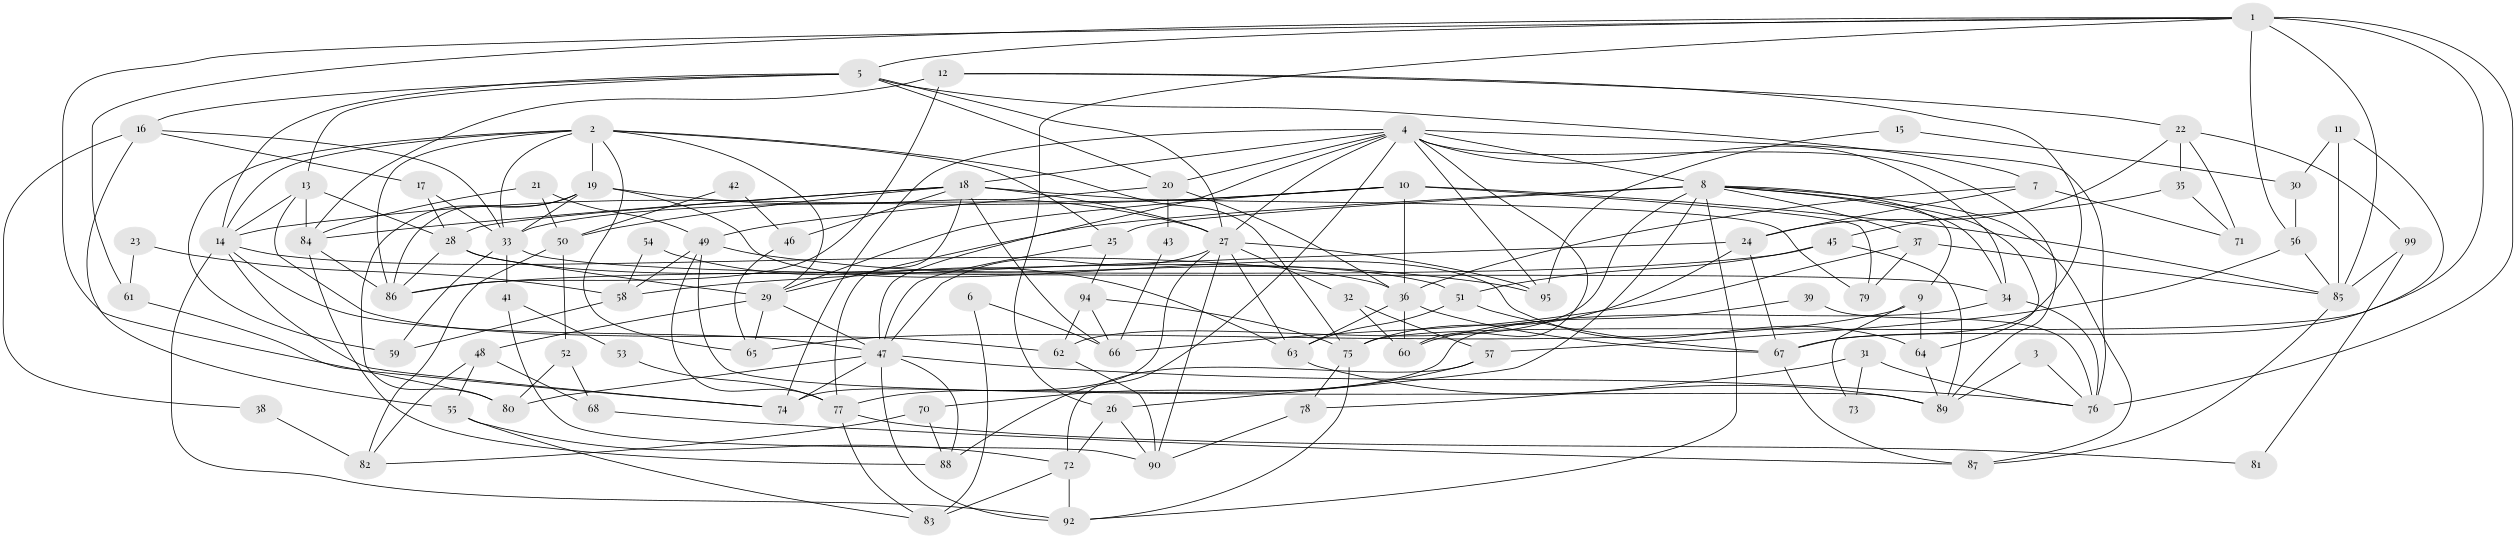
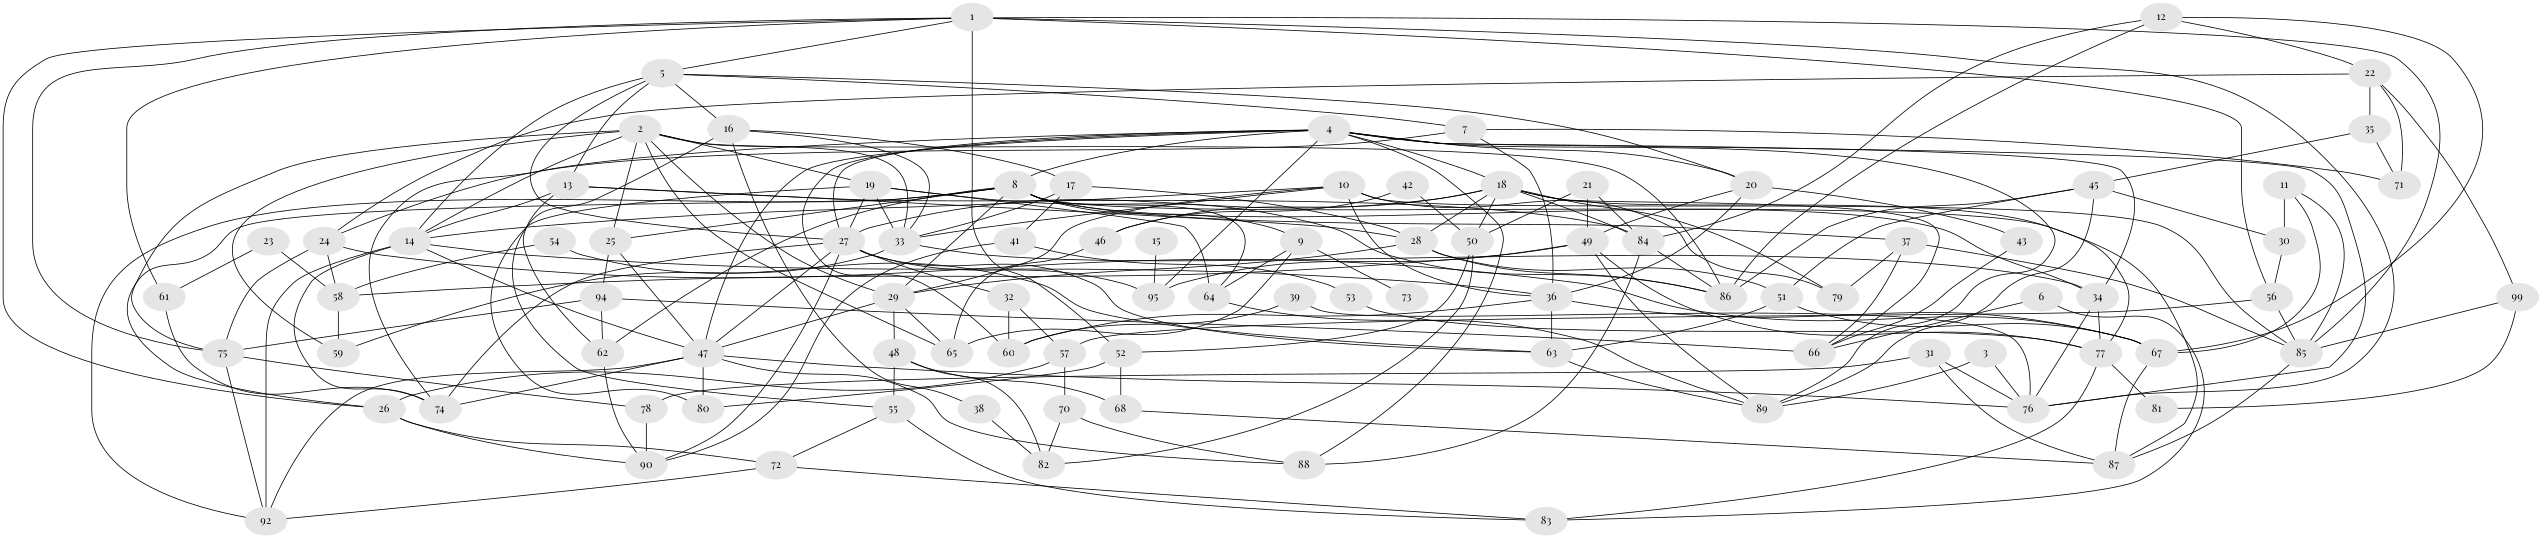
edge "1" -- "80": now "1" -- "52"
edge "15" -- "30": now "45" -- "30"
edge "33" -- "41": now "17" -- "41"
edge "57" -- "72": now "57" -- "26"
edge "31" -- "73": now "31" -- "87"
